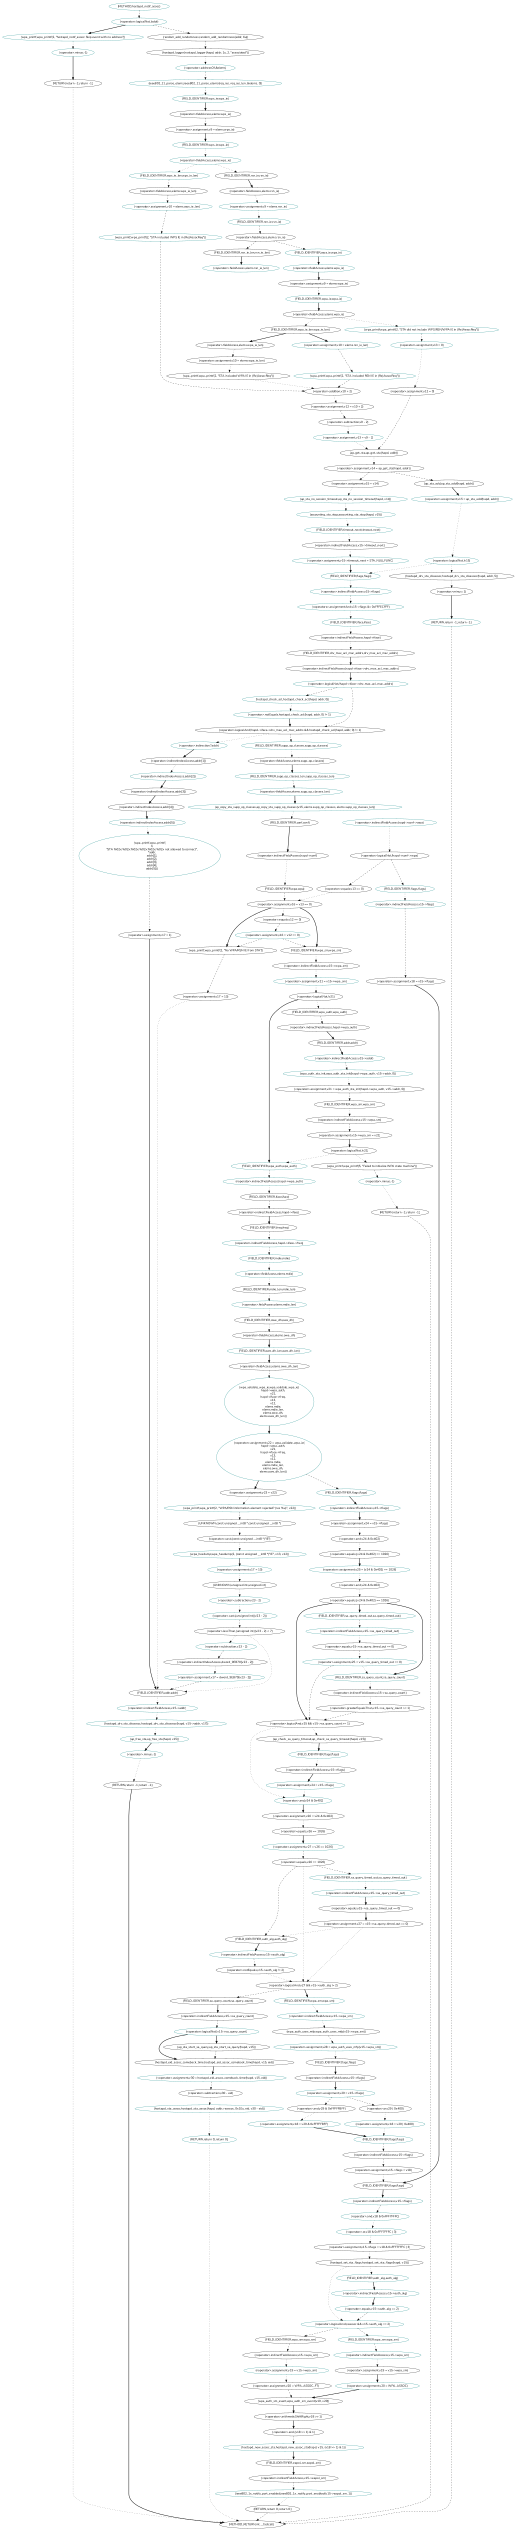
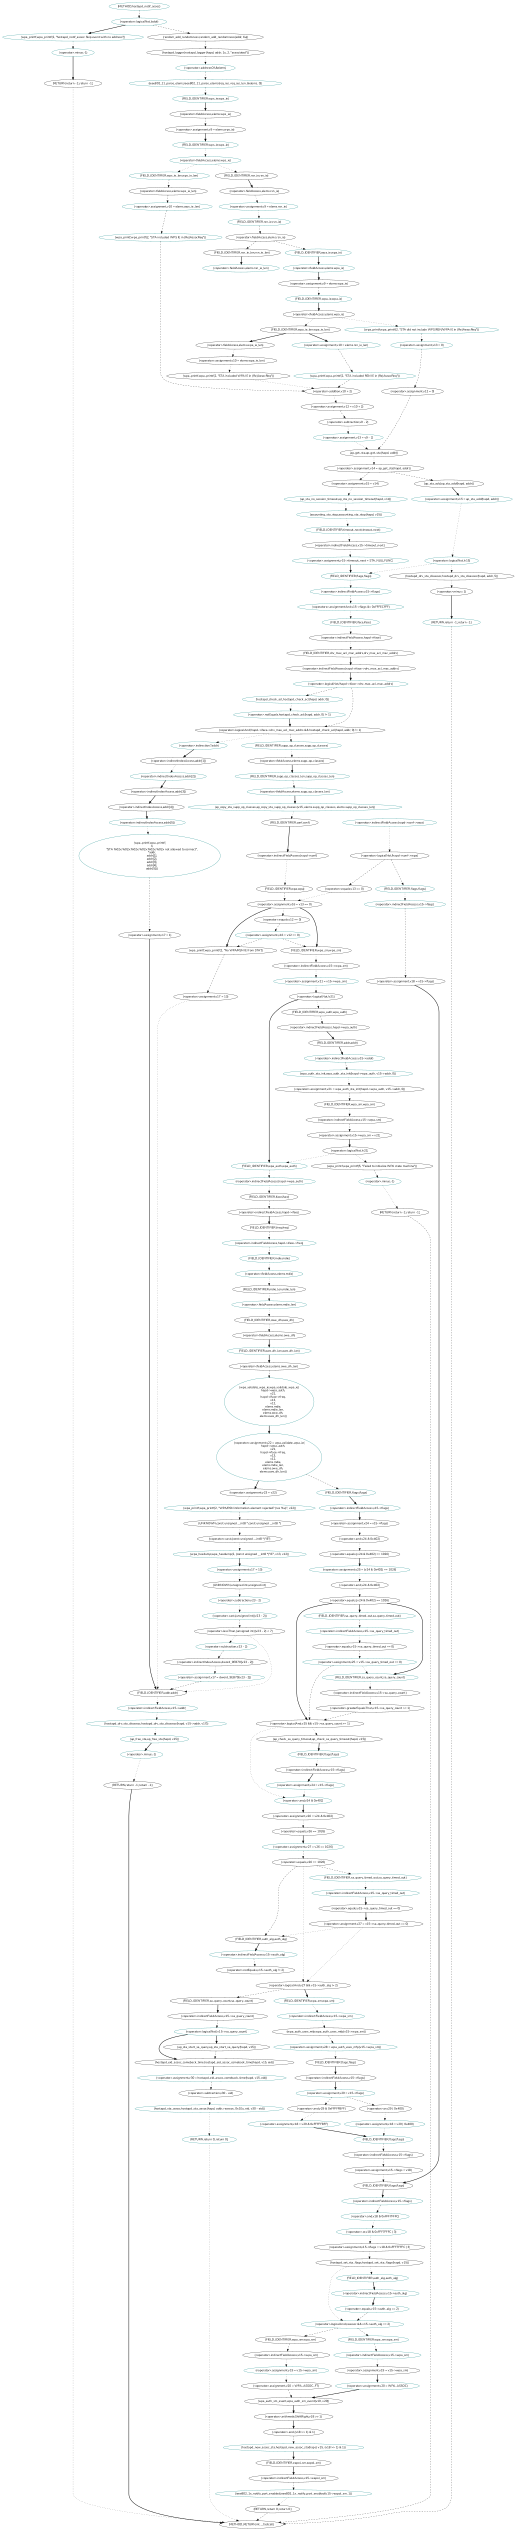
edge "(<operator>.assignment,v13 = 0)" -> "(<operator>.assignment,v12 = 0)": style dotted -> dashed
edge "(<operator>.notEquals,v15->auth_alg != 2)" -> "(<operator>.logicalAnd,v27 && v15->auth_alg != 2)": removed
